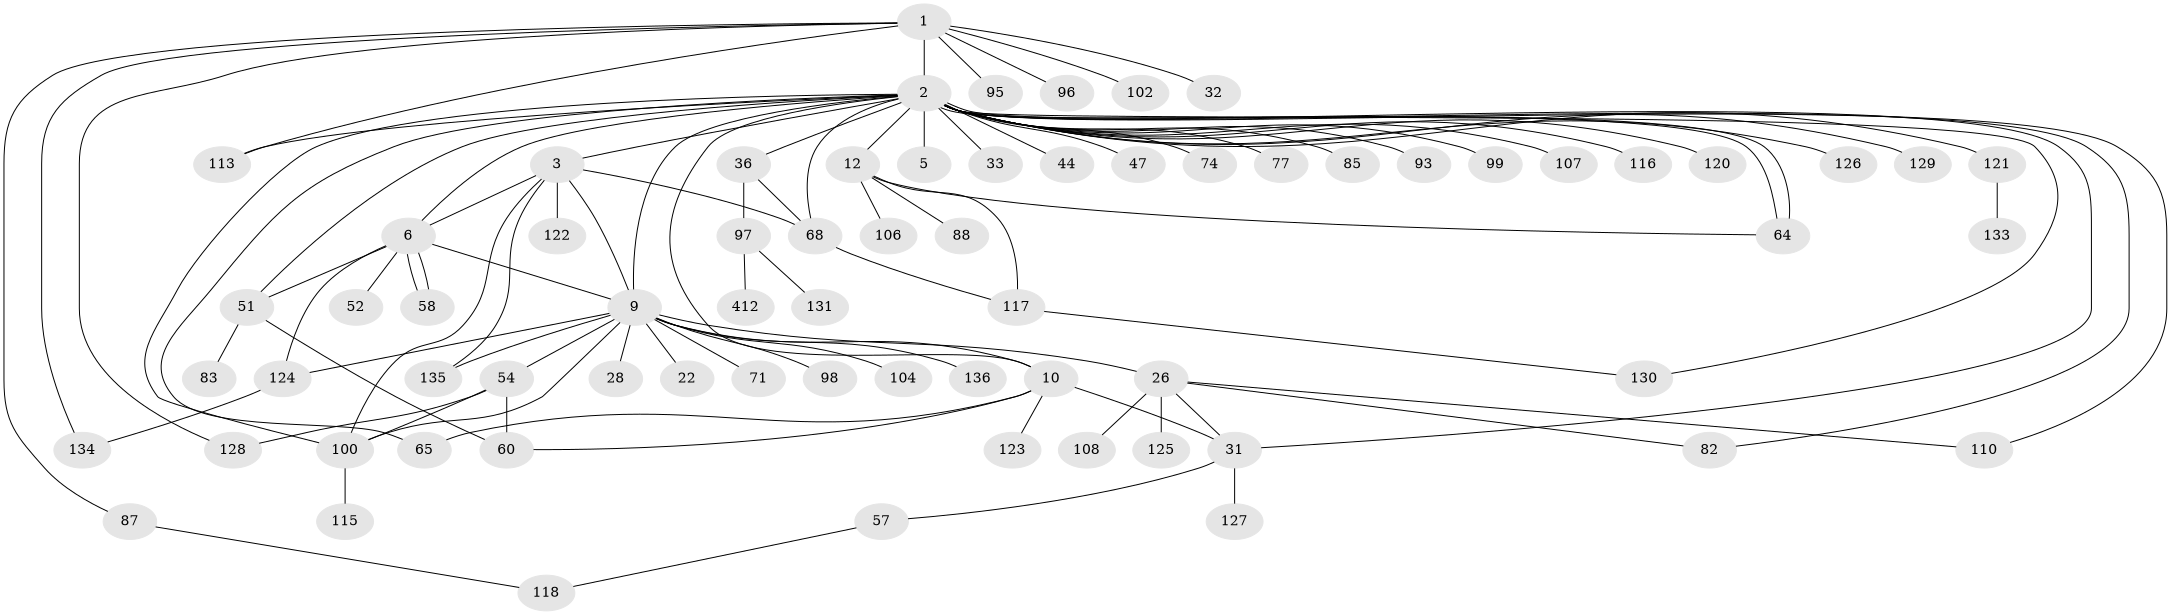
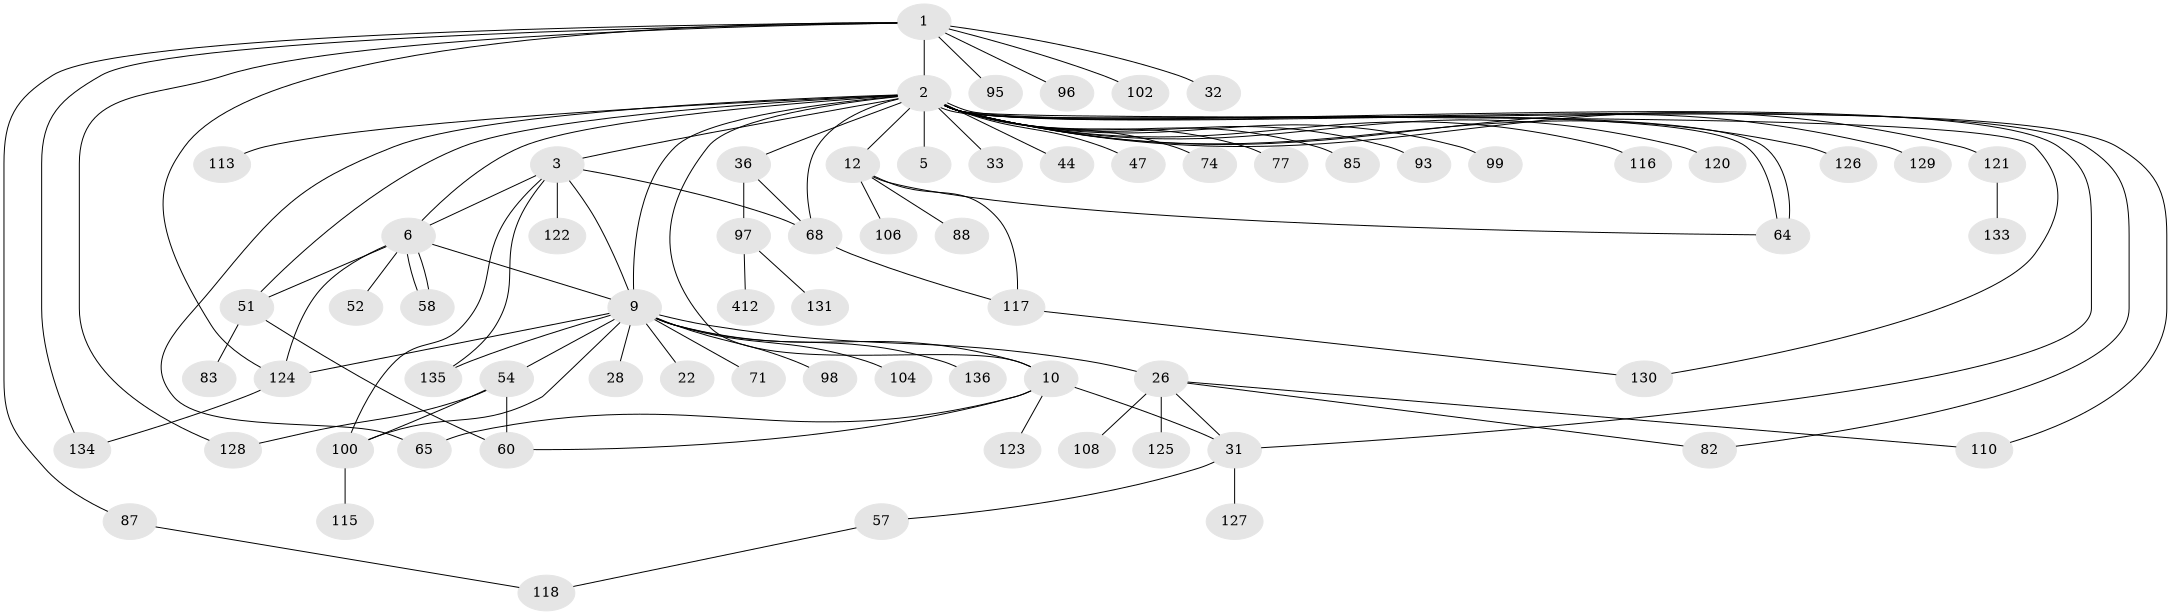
edge "1" -- "113": now "1" -- "124"
edge "2" -- "100": removed
node "107": removed
